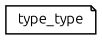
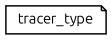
node "type_type": label "type_type" -> "tracer_type"
